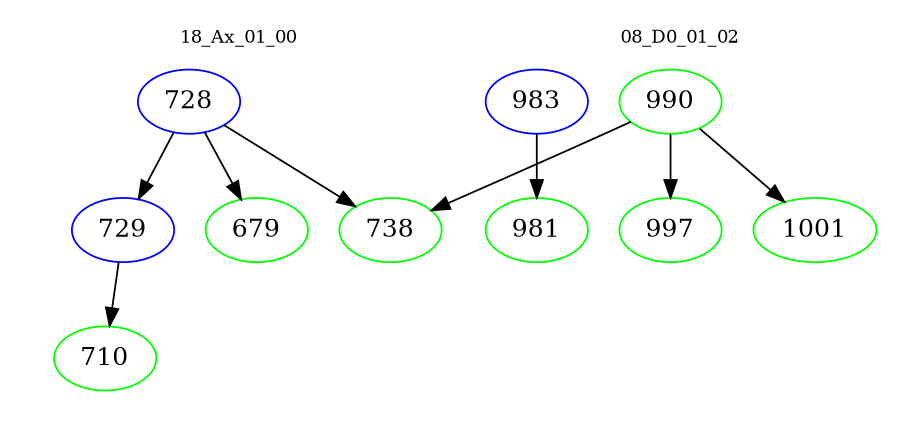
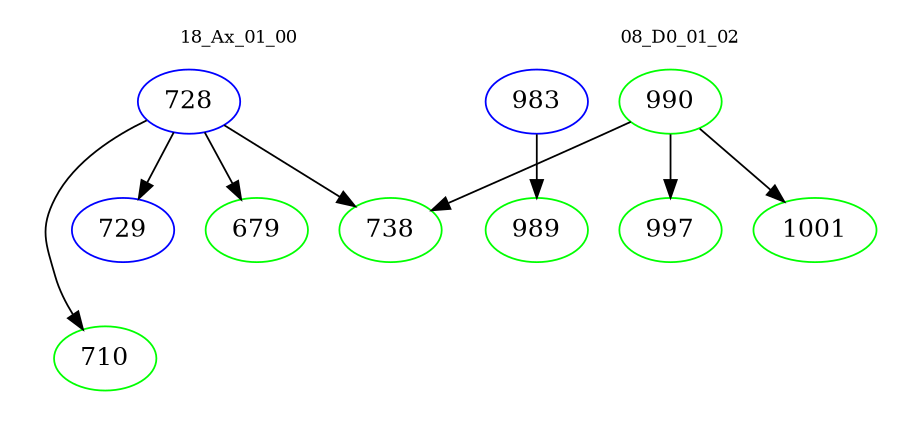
node "981": label "981" -> "989"
edge "729" -> "710": now "728" -> "710"
